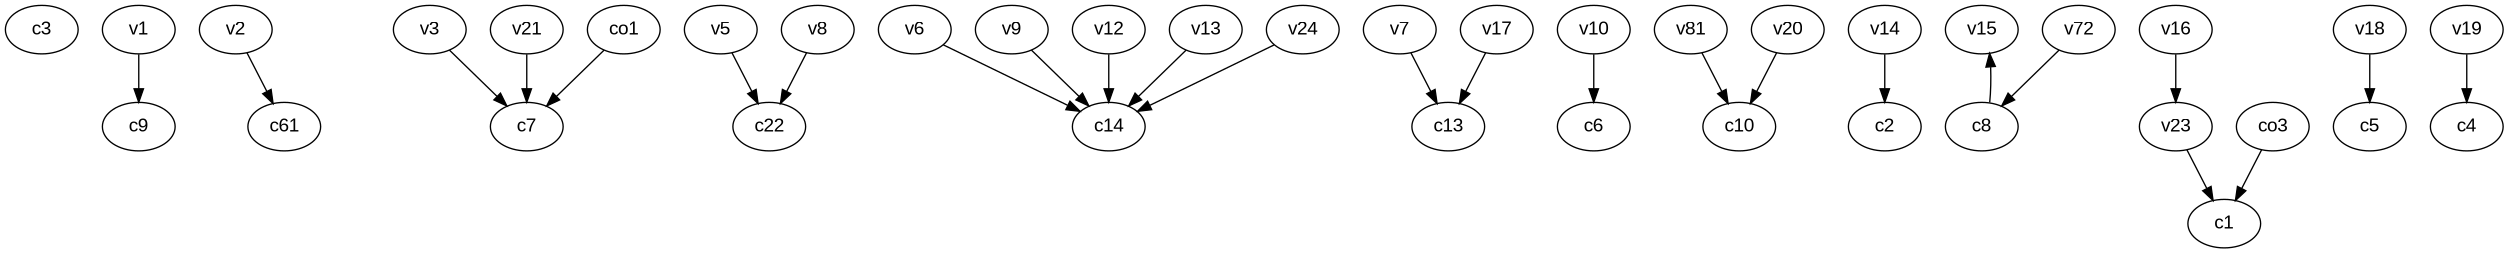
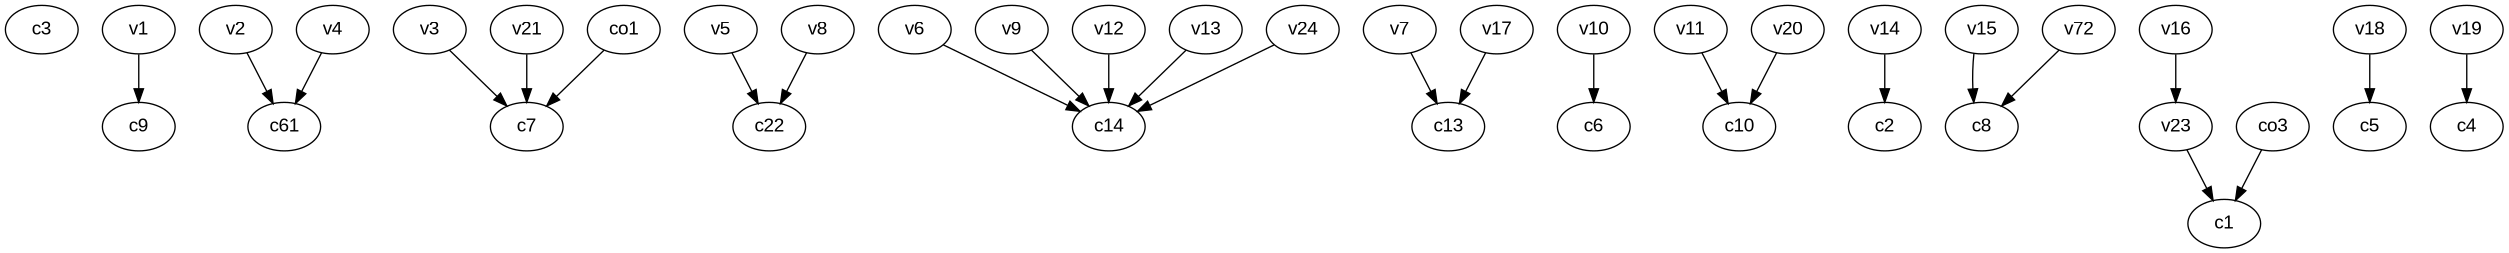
node "v4": added
node "v81": label "v81" -> "v11"
edge "c8" -> "v15": reversed
